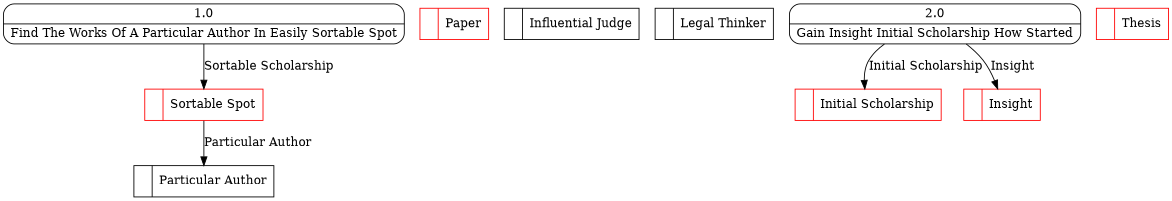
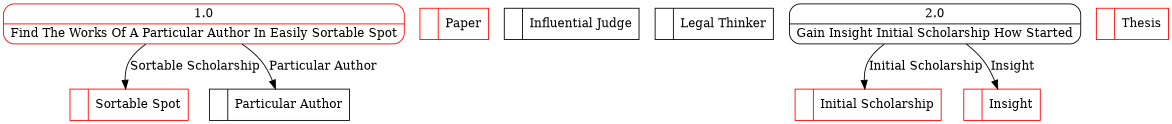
node "1.0": color black -> red
edge "Sortable Spot" -> "Particular Author": now "1.0" -> "Particular Author"
